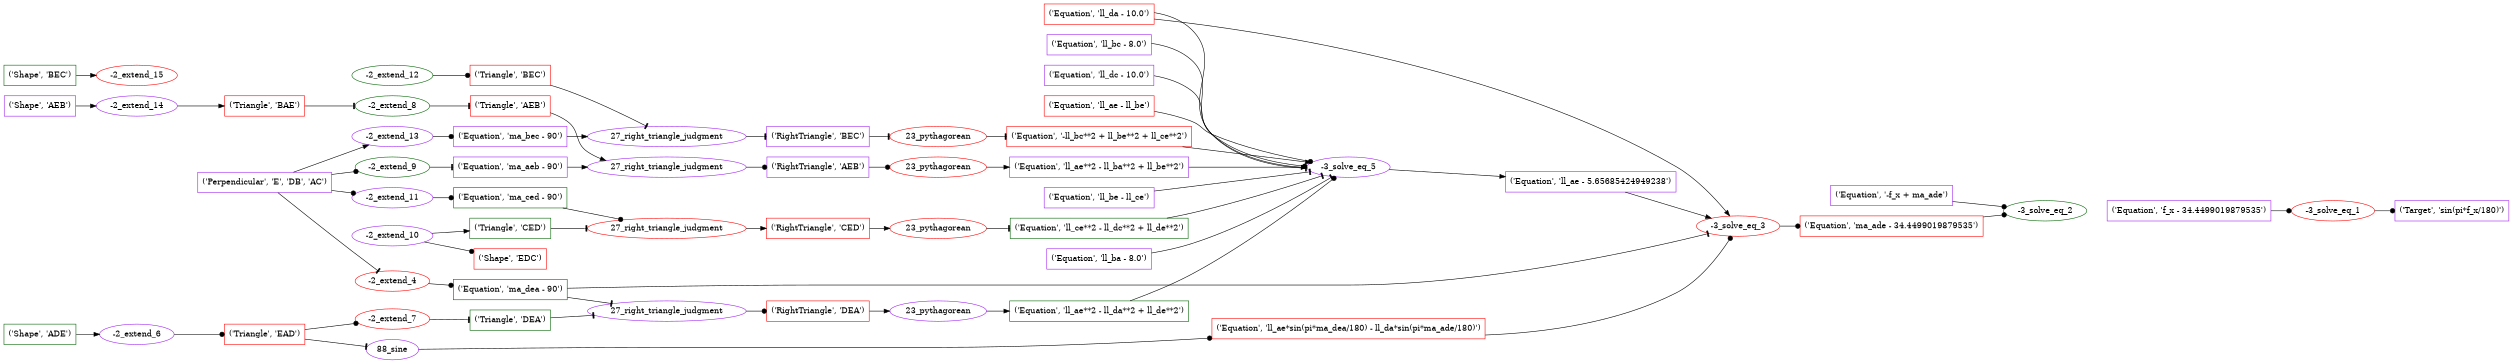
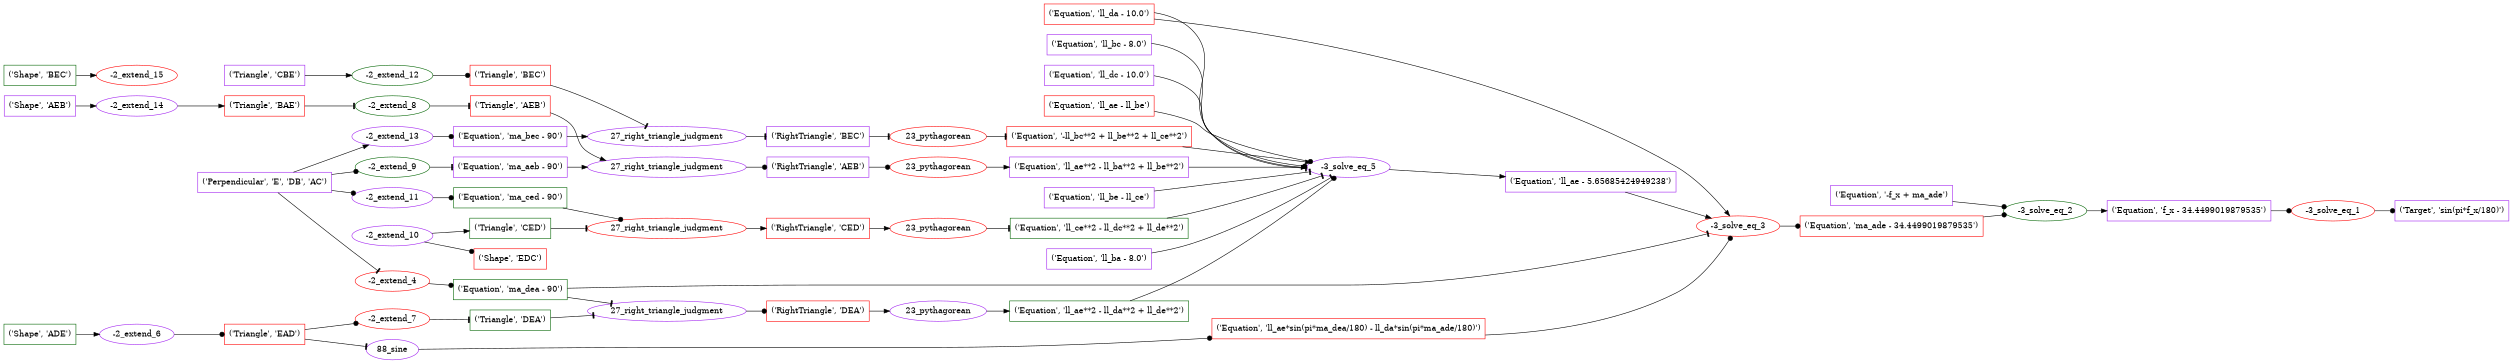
node "('Triangle', 'CBE')": added
edge "-3_solve_eq_2" -> "('Equation', 'f_x - 34.4499019879535')": added
